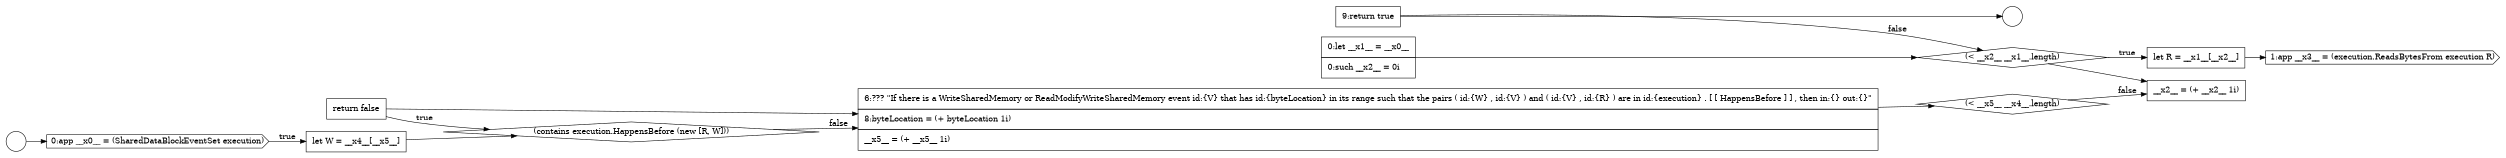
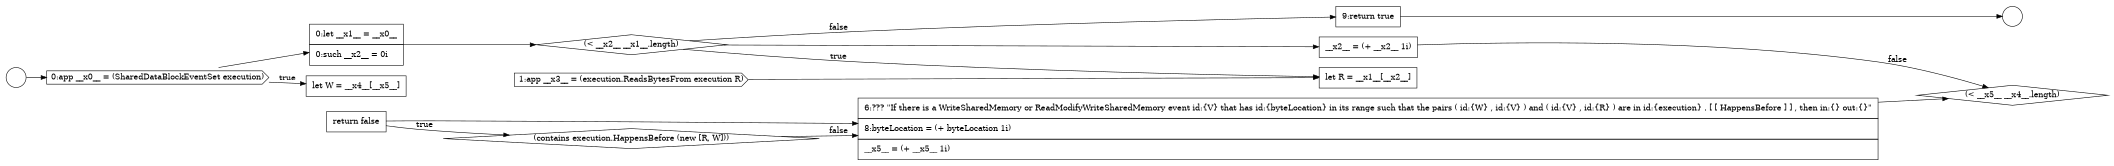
edge "9:return true" -> "(< __x2__ __x1__.length)": reversed
edge "let R = __x1__[__x2__]" -> "1:app __x3__ = (execution.ReadsBytesFrom execution R)": reversed
edge "0:app __x0__ = (SharedDataBlockEventSet execution)" -> "0:let __x1__ = __x0__": added
edge "(< __x5__ __x4__.length)" -> "__x2__ = (+ __x2__ 1i)": reversed
edge "let W = __x4__[__x5__]" -> "(contains execution.HappensBefore (new [R, W]))": removed
